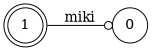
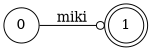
edge "1" -> "0": reversed
